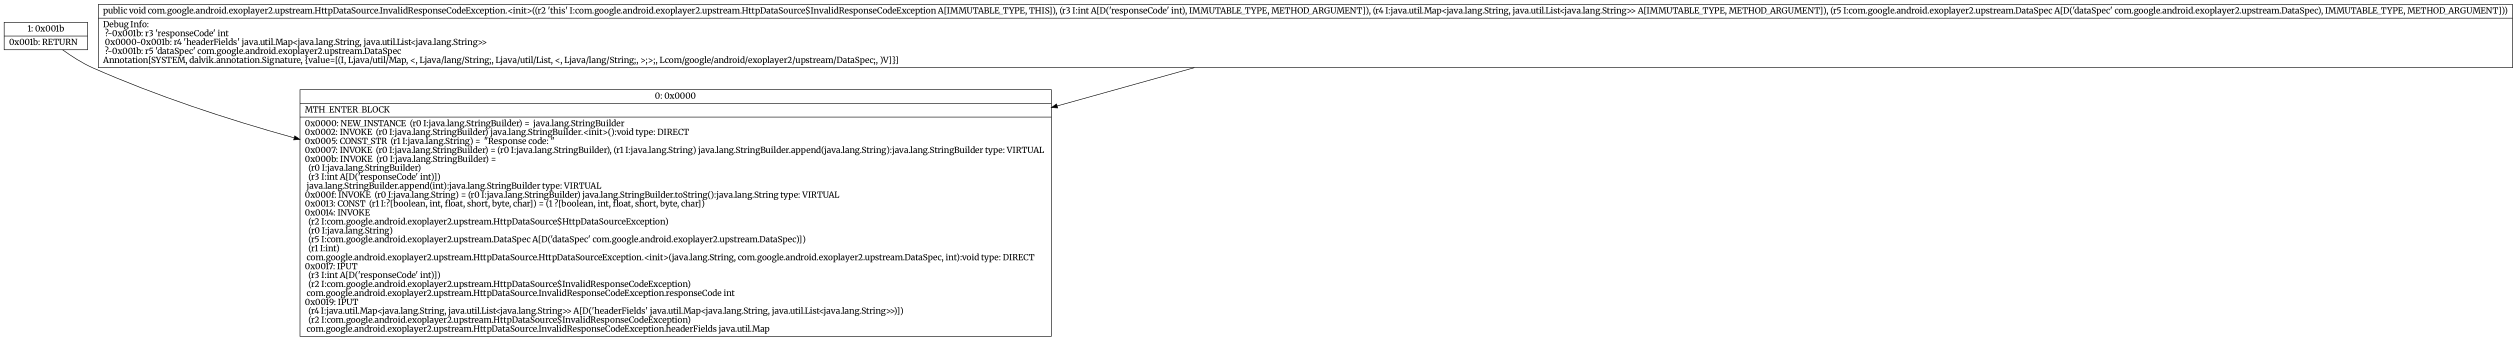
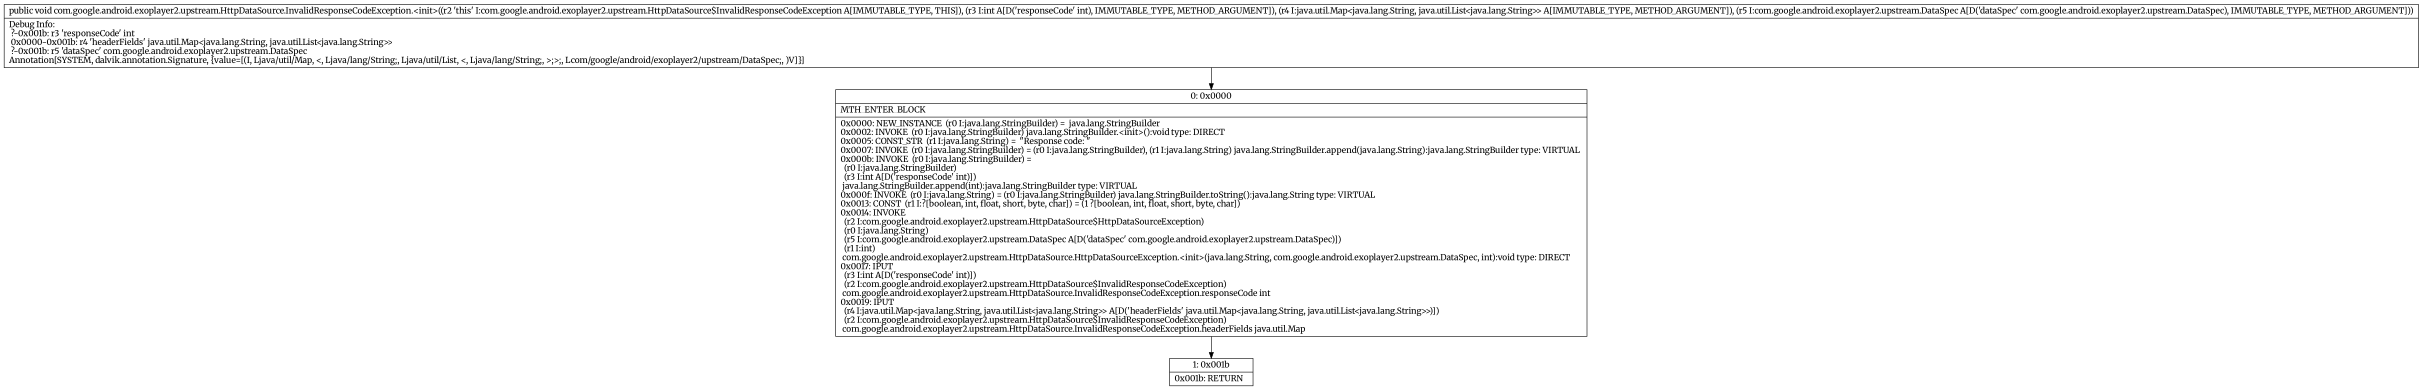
edge "1: 0x001b" -> "0: 0x0000": reversed
